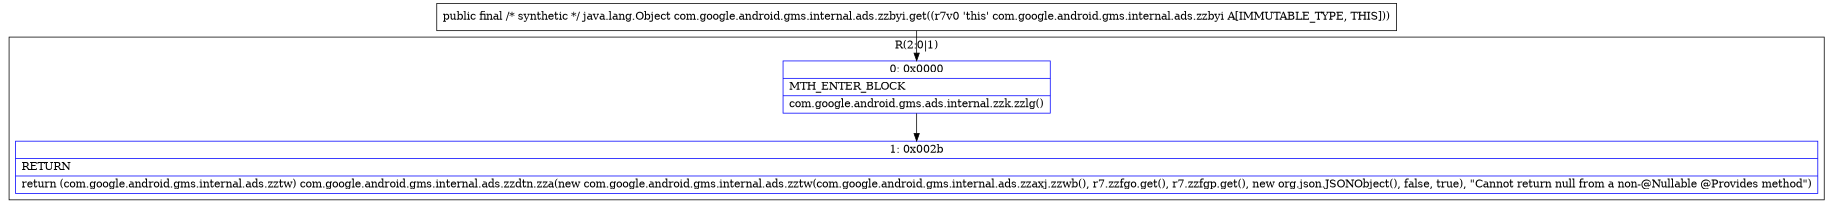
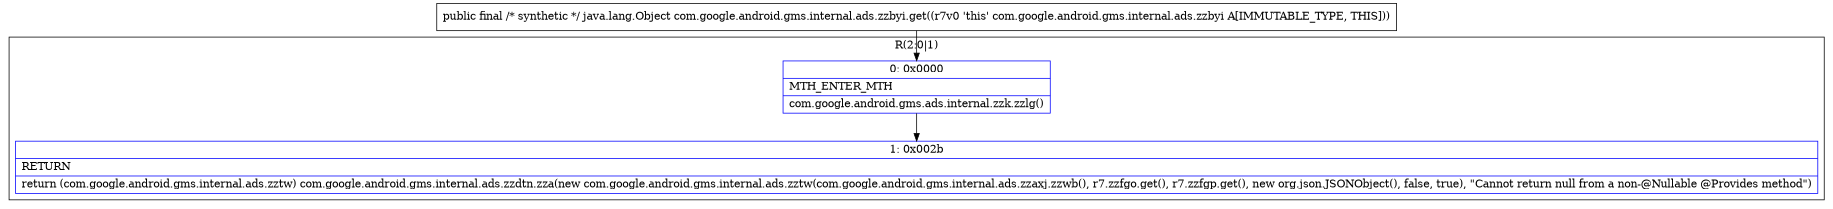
node "0: 0x0000": text "MTH_ENTER_BLOCK" -> "MTH_ENTER_MTH"
